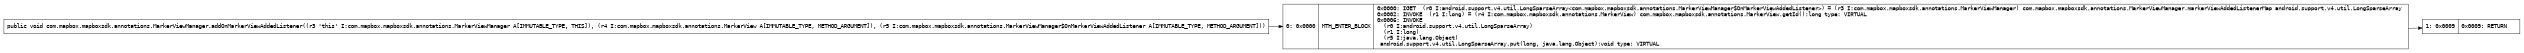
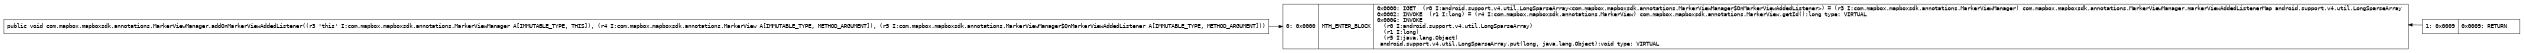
edge "0: 0x0000" -> "1: 0x0009": reversed
